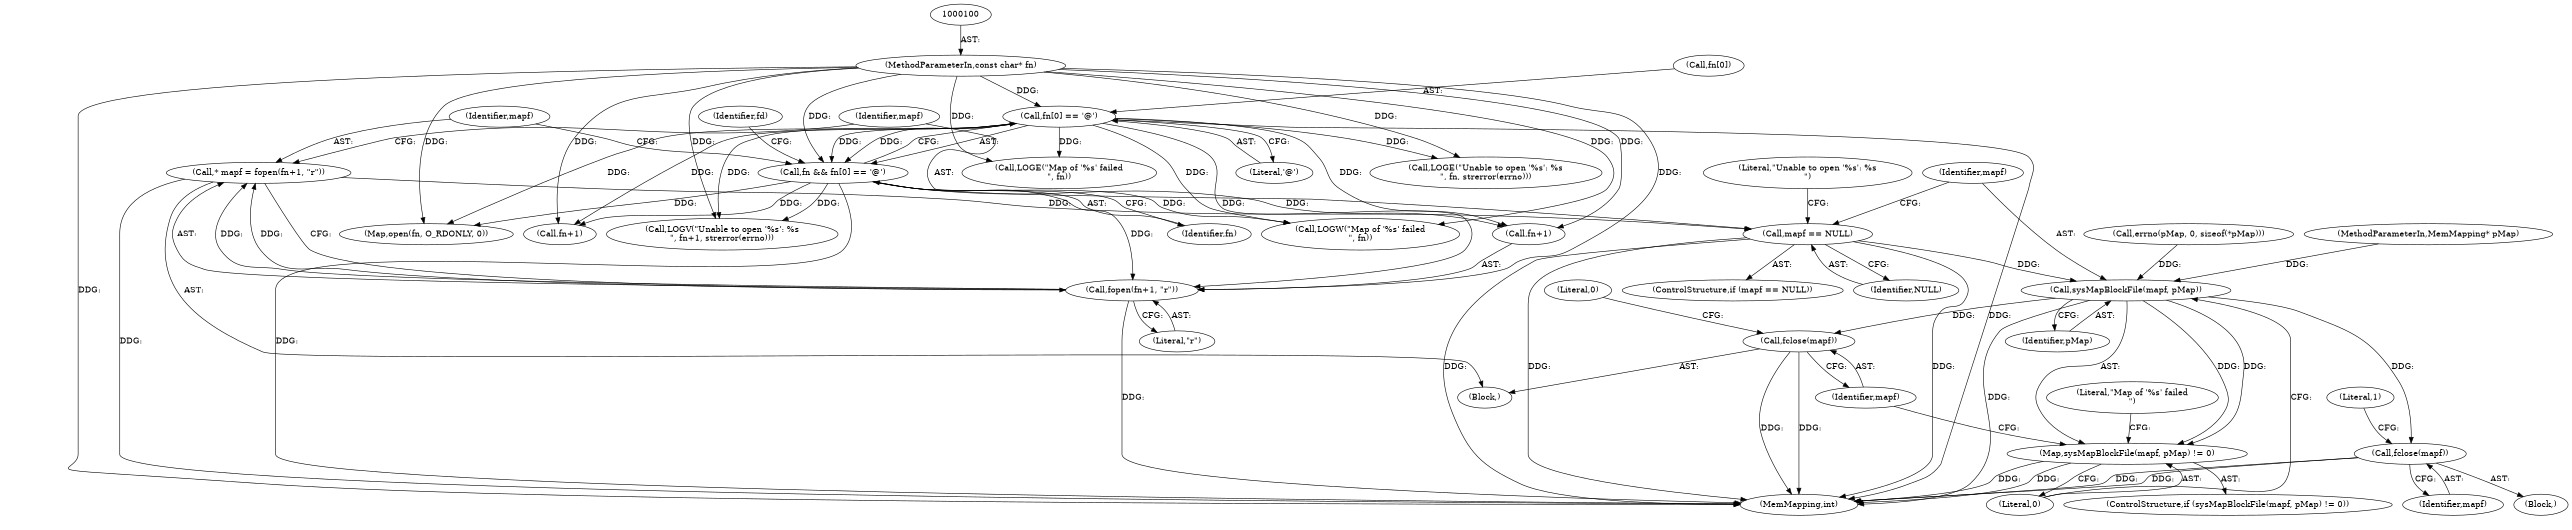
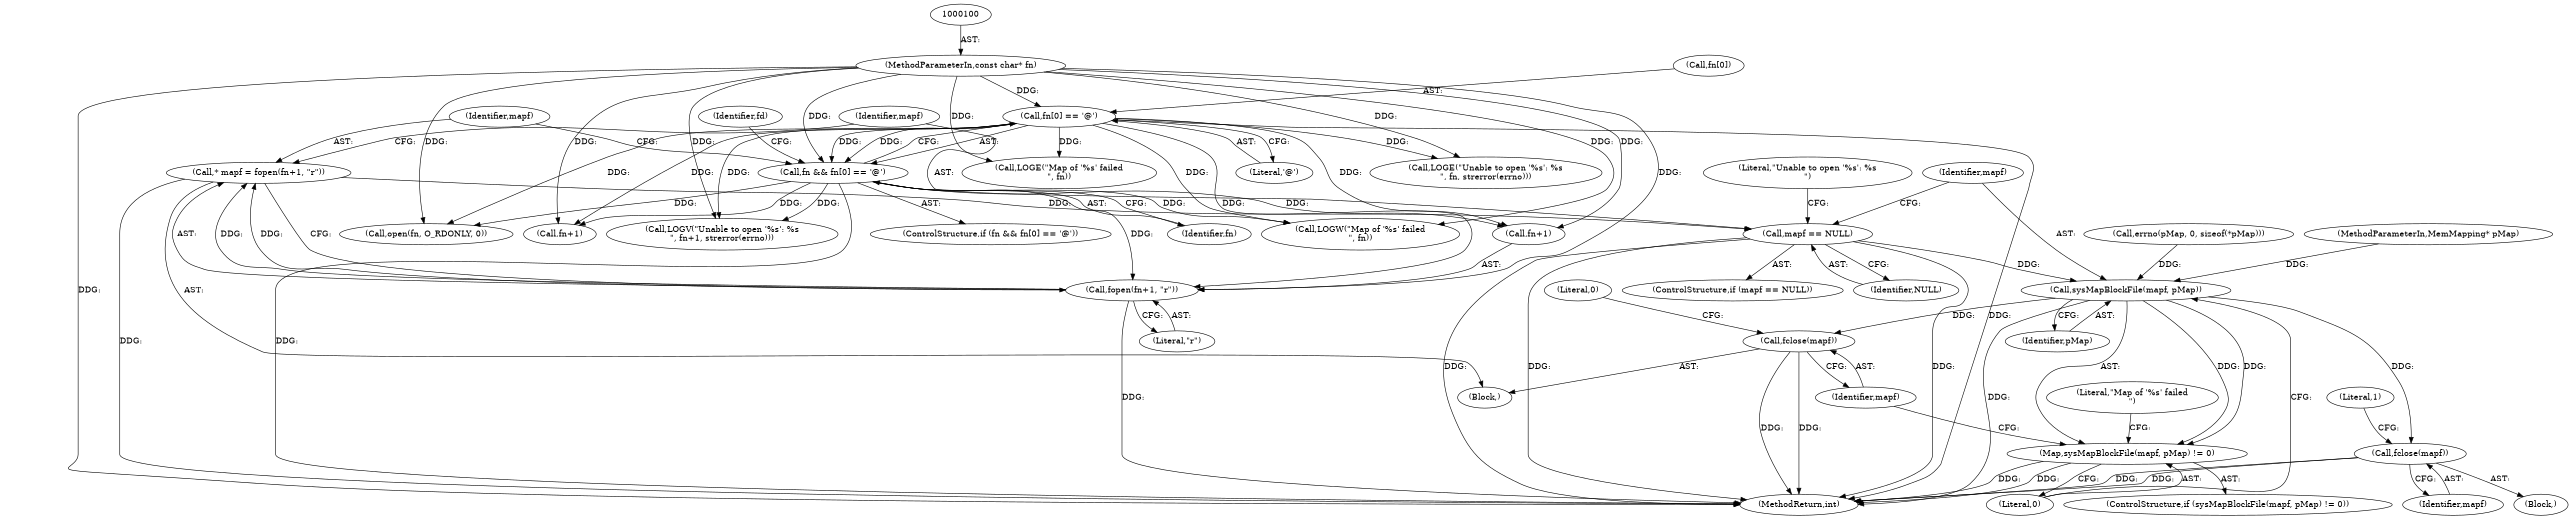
node "(Map,open(fn, O_RDONLY, 0))": label "(Map,open(fn, O_RDONLY, 0))" -> "(Call,open(fn, O_RDONLY, 0))"
node "(ControlStructure,if (fn && fn[0] == '@'))": added
node "(MemMapping,int)": label "(MemMapping,int)" -> "(MethodReturn,int)"
